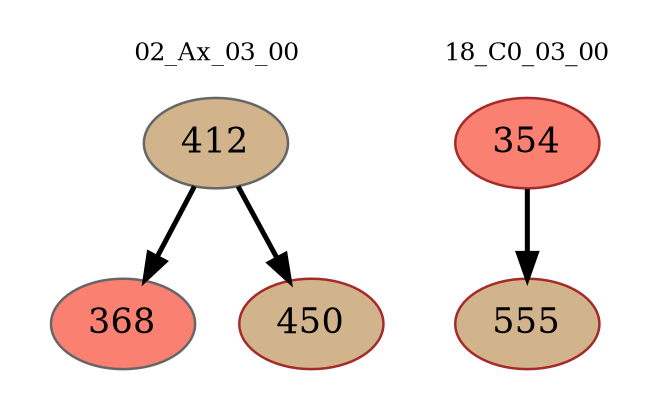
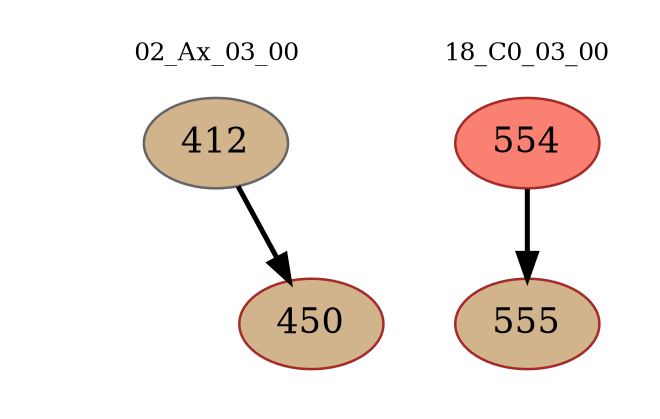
node "354": label "354" -> "554"
node "368": removed
